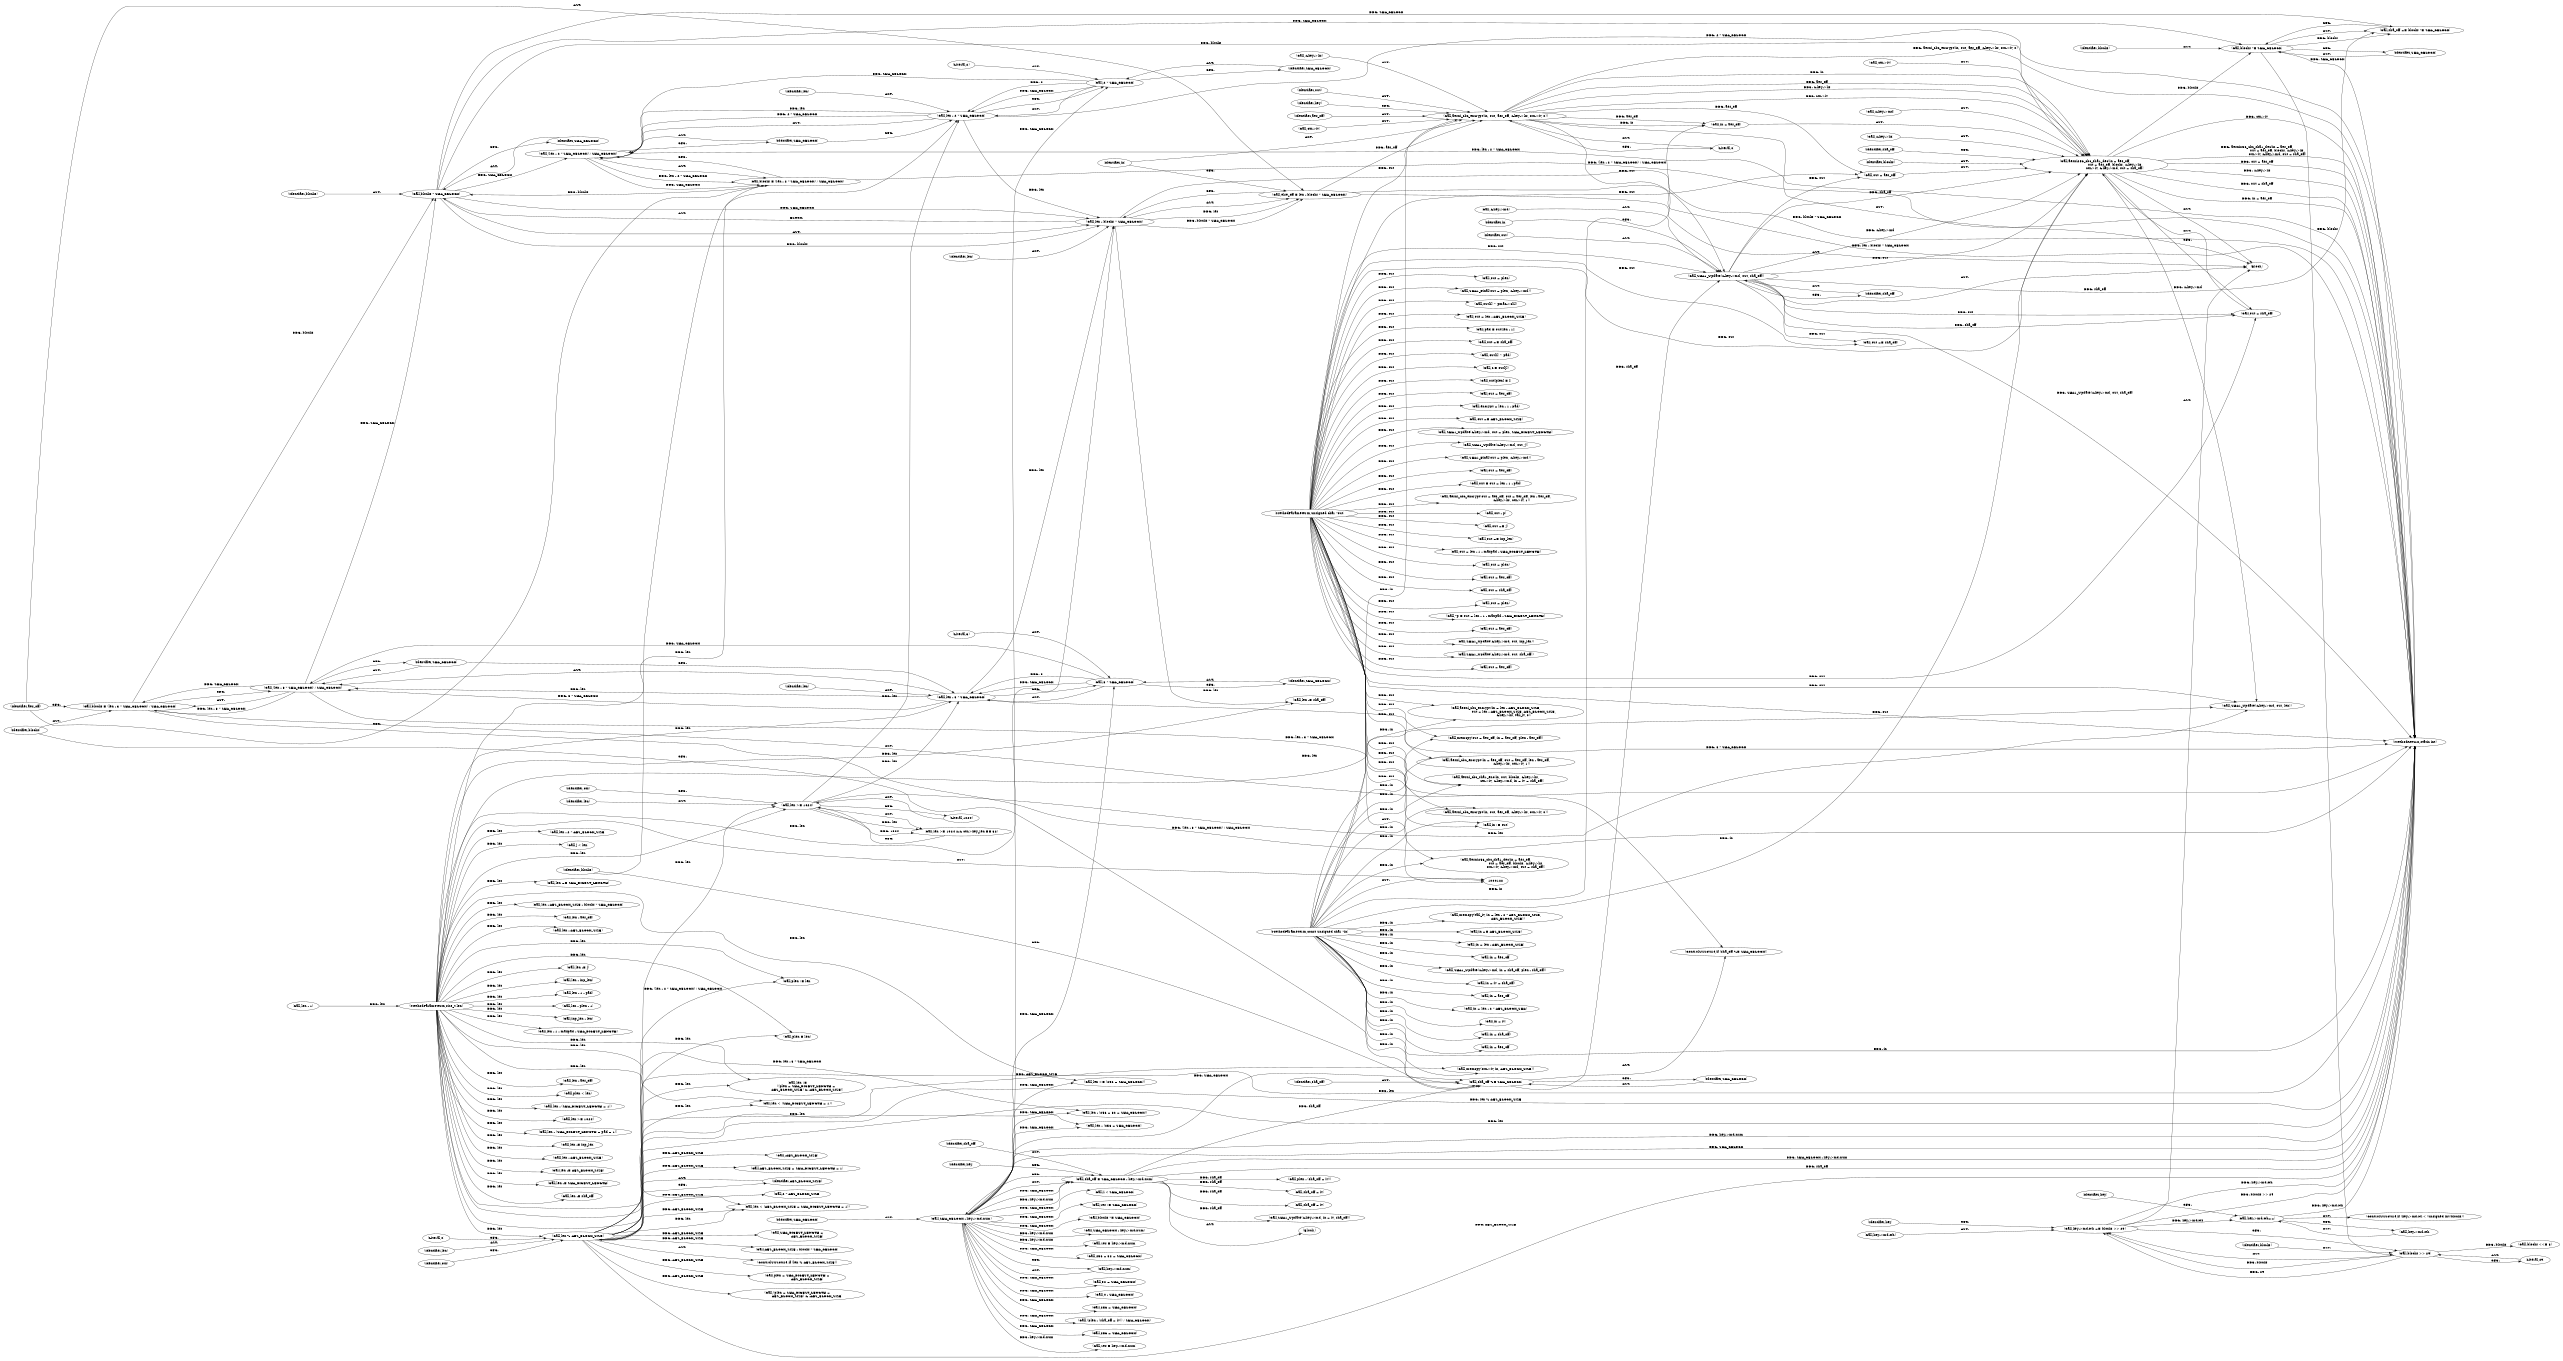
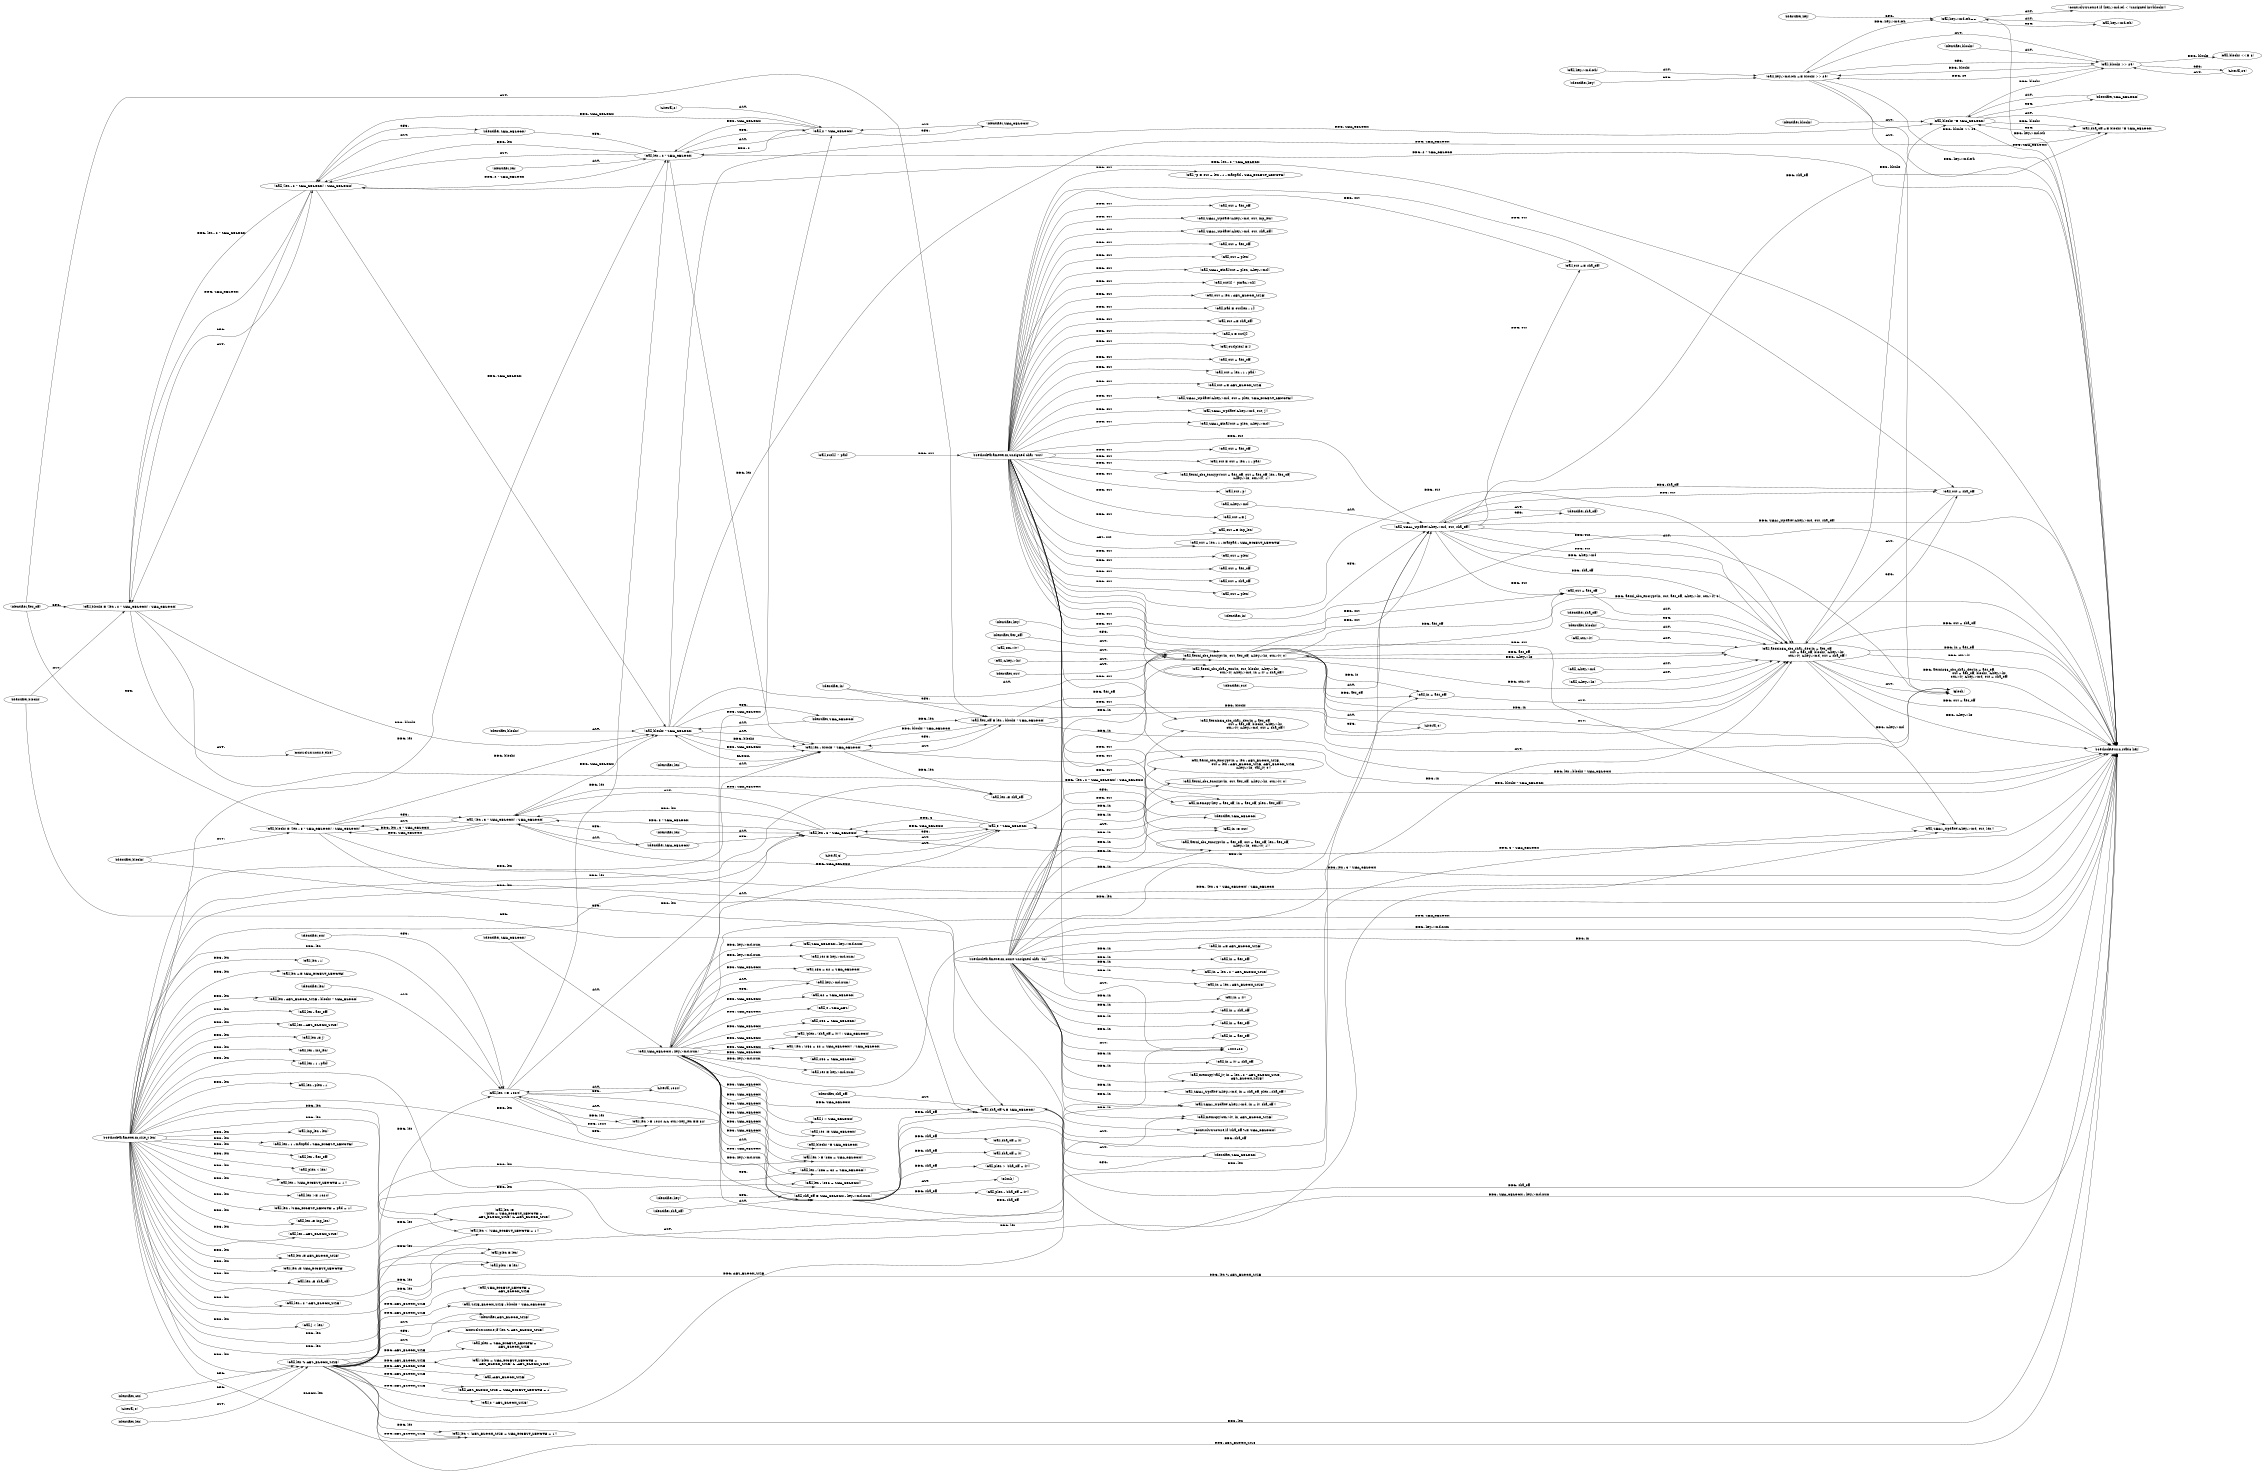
edge "(Call,blocks * SHA_CBLOCK)" -> "(Call,(len - 2 * SHA_CBLOCK) / SHA_CBLOCK)": reversed
node "(Call,else_off = len - blocks * SHA_CBLOCK)": label "(Call,else_off = len - blocks * SHA_CBLOCK)" -> "(Call,aes_off = len - blocks * SHA_CBLOCK)"
edge "(MethodParameterIn,unsigned char *out)" -> "(Call,out[i] ^ pad)": reversed
node "(Call,encrypt + len - 1 - pad)": label "(Call,encrypt + len - 1 - pad)" -> "(Call,out + len - 1 - pad)"
edge "(Call,len - 3 * SHA_CBLOCK)" -> "(Call,len - blocks * SHA_CBLOCK)": removed, label "DDG: len"
edge "(MethodParameterIn,unsigned char *out)" -> "(Call,out + len - 1 - maxpad - SHA_DIGEST_LENGTH)": label "DDG: out" -> "AES: out"
node "(Call,memcpy(out + aes_off, in + aes_off, plen - aes_off))": label "(Call,memcpy(out + aes_off, in + aes_off, plen - aes_off))" -> "(Call,memcpy(key + aes_off, in + aes_off, plen - aes_off))"
node "(MethodReturn,static int)": label "(MethodReturn,static int)" -> "(MethodReturn,static key)"
node "(ControlStructure,else)": added
node "(Call,len - AES_BLOCK_SIZE - blocks * SHA_CBLOCK)": label "(Call,len - AES_BLOCK_SIZE - blocks * SHA_CBLOCK)" -> "(Call,len - AES_BLOCK_SIZE - blocks * SHA_BLOCK)"
node "(Call,len - inp_len)": label "(Call,len - inp_len)" -> "(Call,len - int_len)"
edge "(Call,len % AES_BLOCK_SIZE)" -> "(Call,plen != len)": label "DDG: (len - 2 * SHA_CBLOCK) / SHA_CBLOCK" -> "DDG: len"
edge "(Call,len - 1)" -> "(MethodParameterIn,size_t len)": reversed
node "(Call,in + len - 2 * AES_BLOCK_SHA)": label "(Call,in + len - 2 * AES_BLOCK_SHA)" -> "(Call,in + len - 2 * AES_BLOCK_SIZE)"
node "(Call,(len - (256 + 32 + SHA_CBLOCK)) / SHA_CBLOCK)": added
edge "(MethodParameterIn,const unsigned char *in)" -> "(Call,sha_off %= SHA_CBLOCK)": now "(MethodParameterIn,const unsigned char *in)" -> "(Call,SHA1_Update(&key->md, in + iv, sha_off))"
edge "(MethodParameterIn,size_t len)" -> "(Call,len - (256 + 32 + SHA_CBLOCK))": label "DDG: len - 3 * SHA_CBLOCK" -> "DDG: len"
edge "(MethodParameterIn,size_t len)" -> "(Call,len < (AES_BLOCK_SIZE + SHA_DIGEST_LENGTH + 1))": label "DDG: len" -> "BLOCK: len"
node "(Call,plen > (sha_off + iv))": added
node "(Call,AES_BLOCK_SIZE - blocks * SHA_CBLOCK)": label "(Call,AES_BLOCK_SIZE - blocks * SHA_CBLOCK)" -> "(Call,SIZE_BLOCK_SIZE - blocks * SHA_CBLOCK)"
node "(Call,0 - SHA_CBLOCK)": label "(Call,0 - SHA_CBLOCK)" -> "(Call,0 - SHA_AES)"
